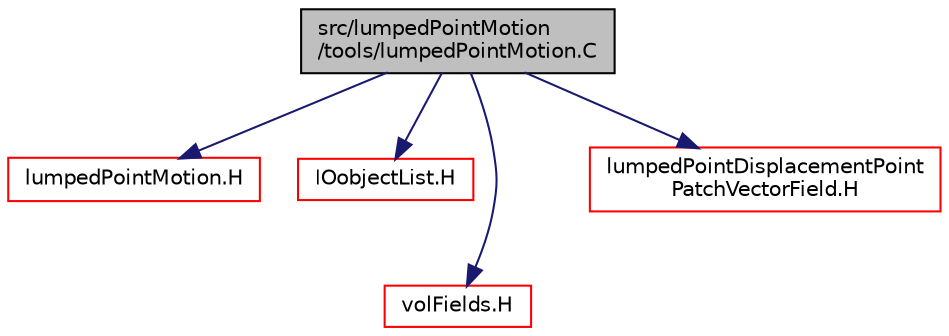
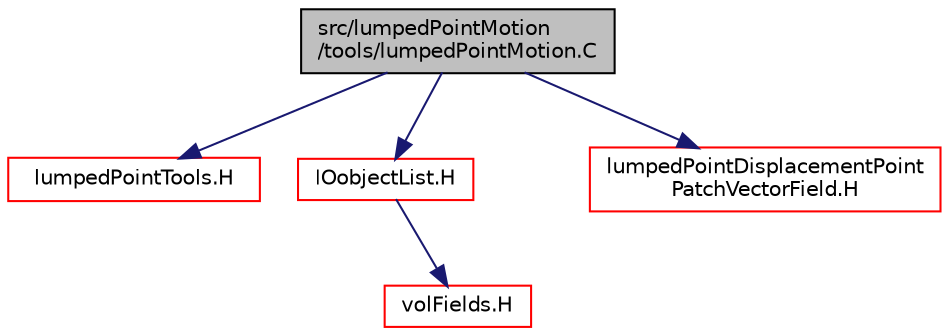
edge "src/lumpedPointMotion /tools/lumpedPointMotion.C" -> "volFields.H": now "IOobjectList.H" -> "volFields.H"
node "lumpedPointMotion.H": label "lumpedPointMotion.H" -> "lumpedPointTools.H"
